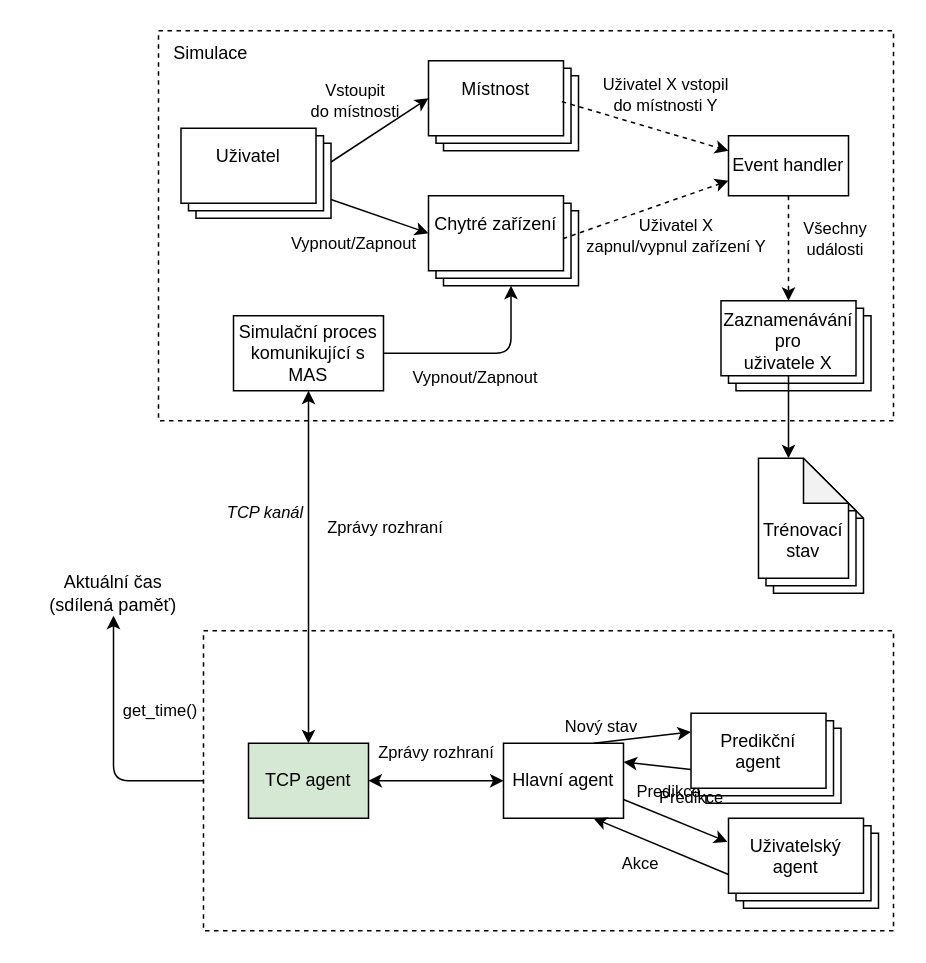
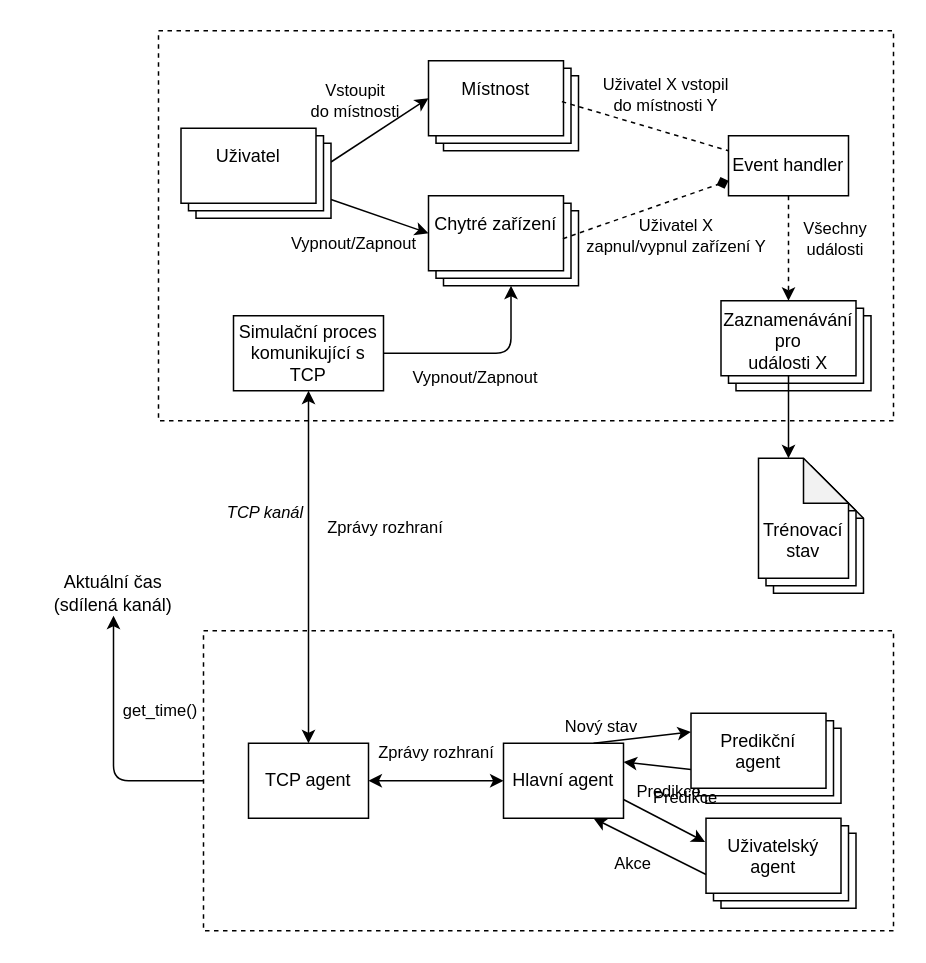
node "Simulace": removed
edge "Místnost" -> "Event handler": arrowhead classic -> none
edge "Chytré zařízení" -> "Event handler": arrowhead classic -> diamond
node "Zaznamenávání pro uživatele X": label "Zaznamenávání pro uživatele X" -> "Zaznamenávání pro události X"
node "Simulační proces komunikující s MAS": label "Simulační proces komunikující s MAS" -> "Simulační proces komunikující s TCP"
node "Aktuální čas (sdílená paměť)": label "Aktuální čas (sdílená paměť)" -> "Aktuální čas (sdílená kanál)"
node "TCP agent": fillcolor #d5e8d4 -> #ffffff
node "Uživatelský agent": moved (803, 863) -> (781, 863)
